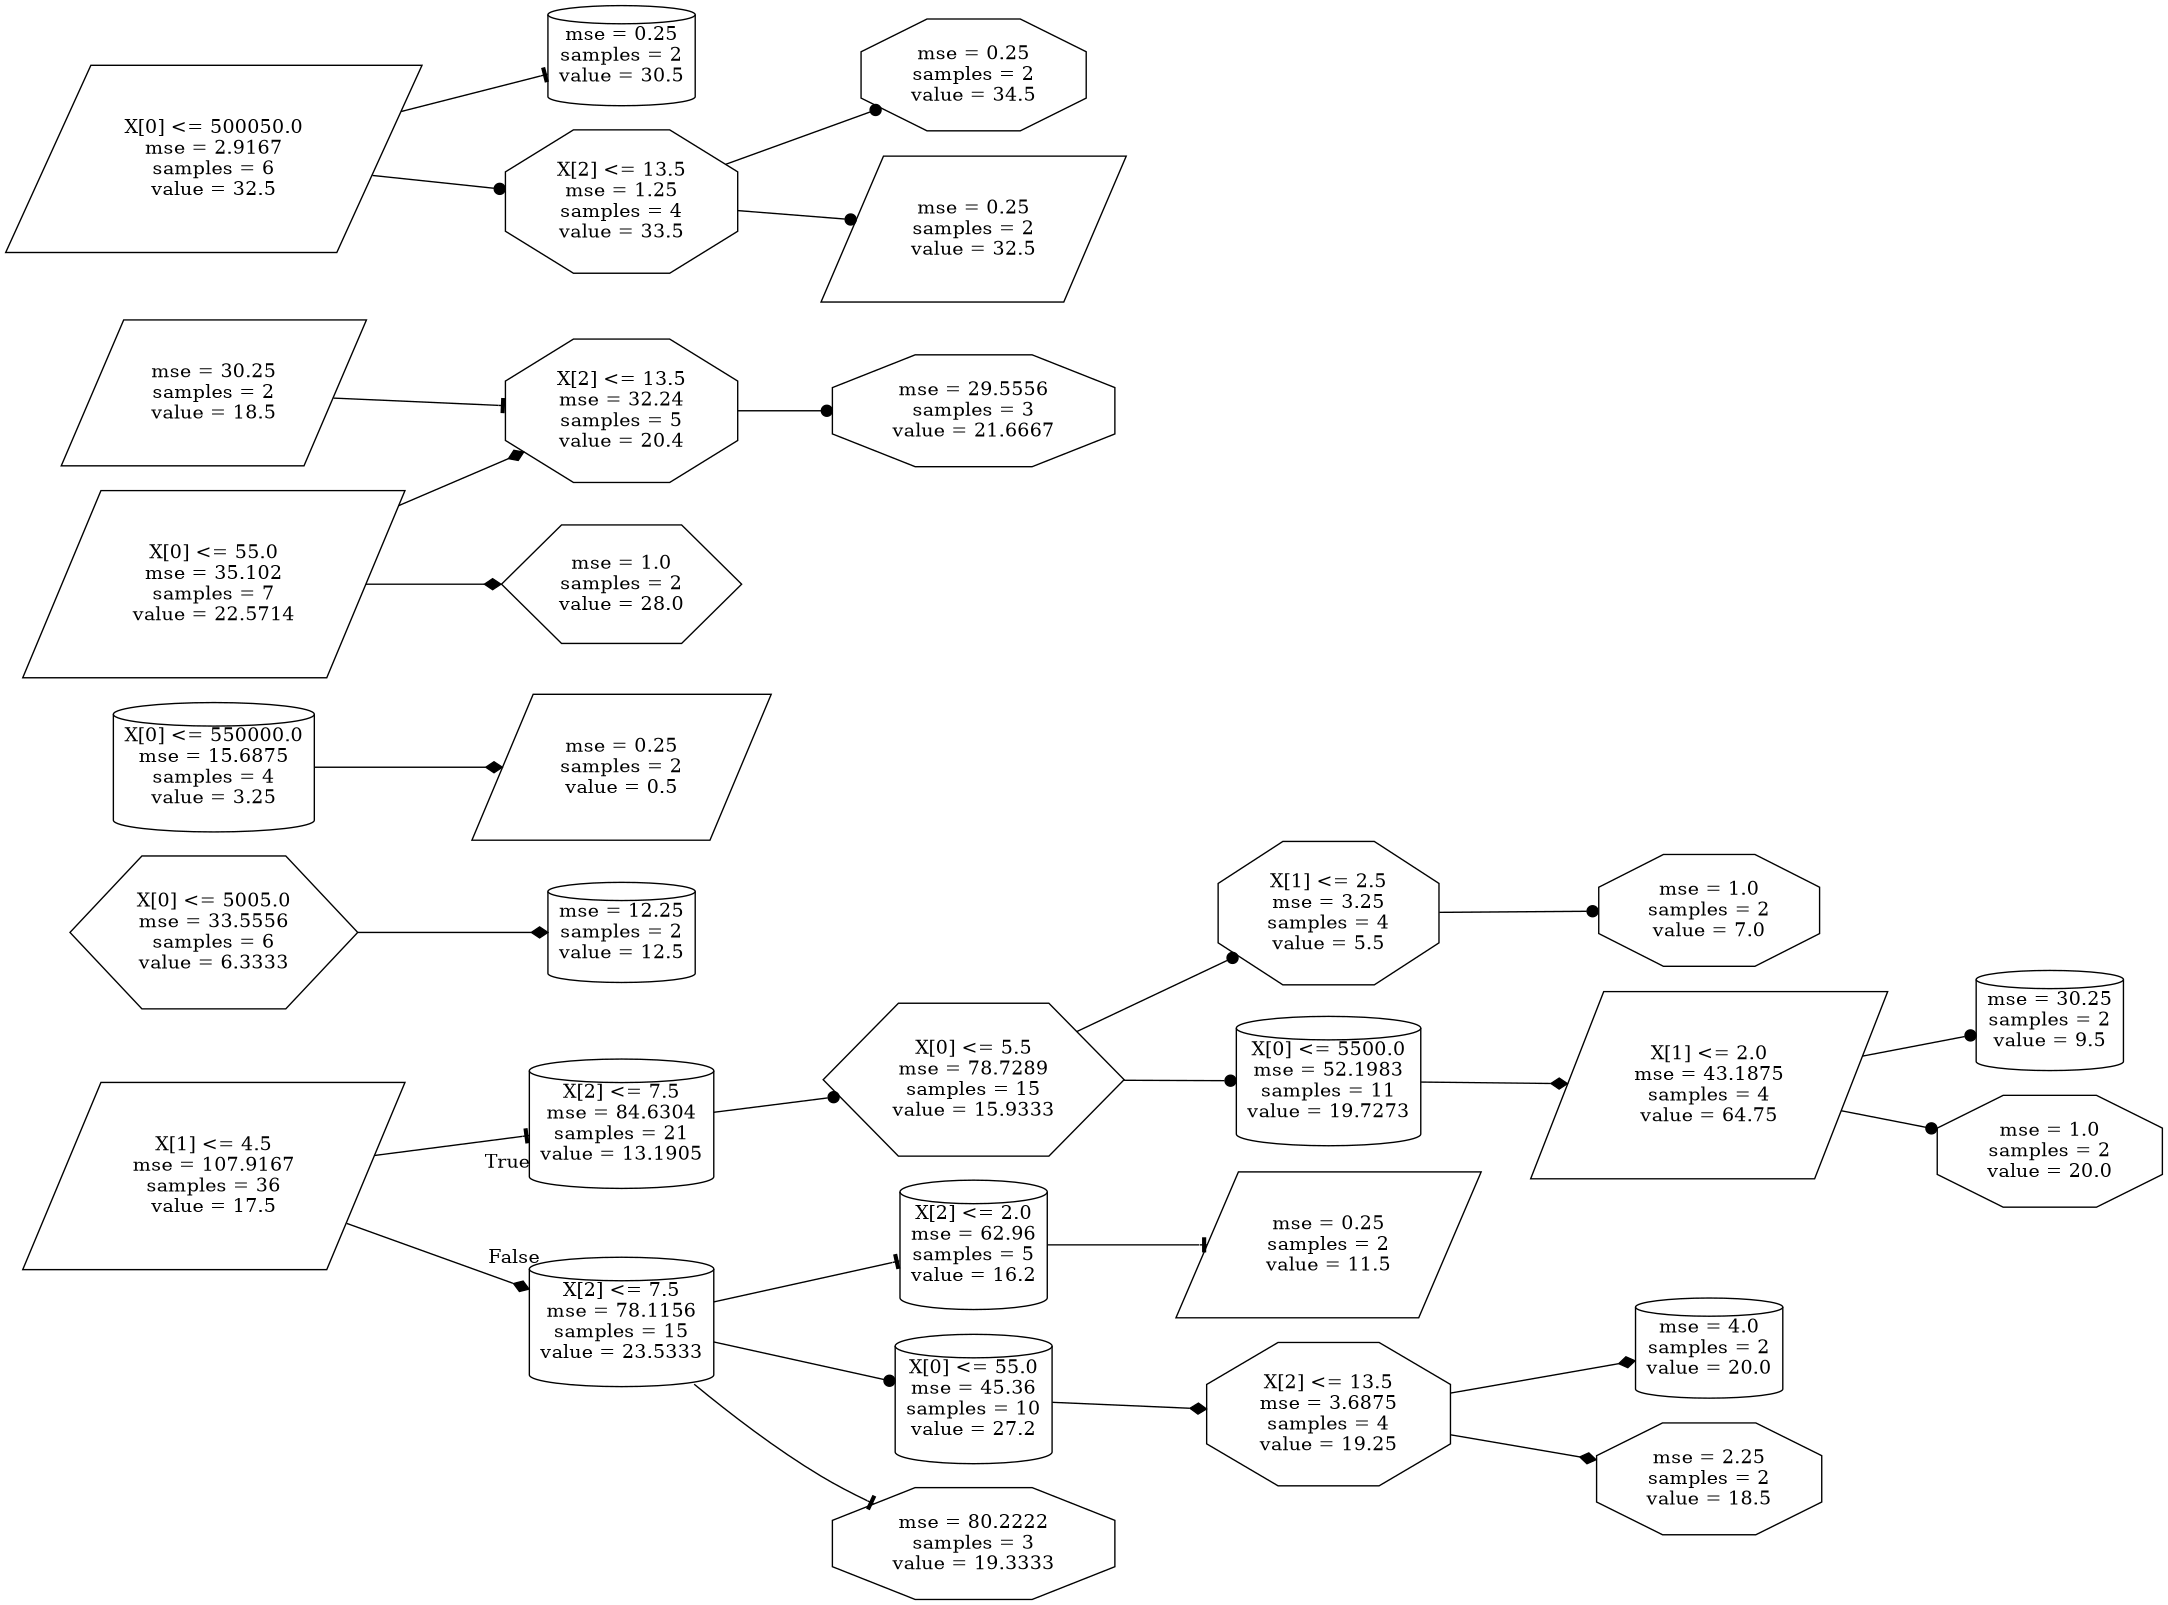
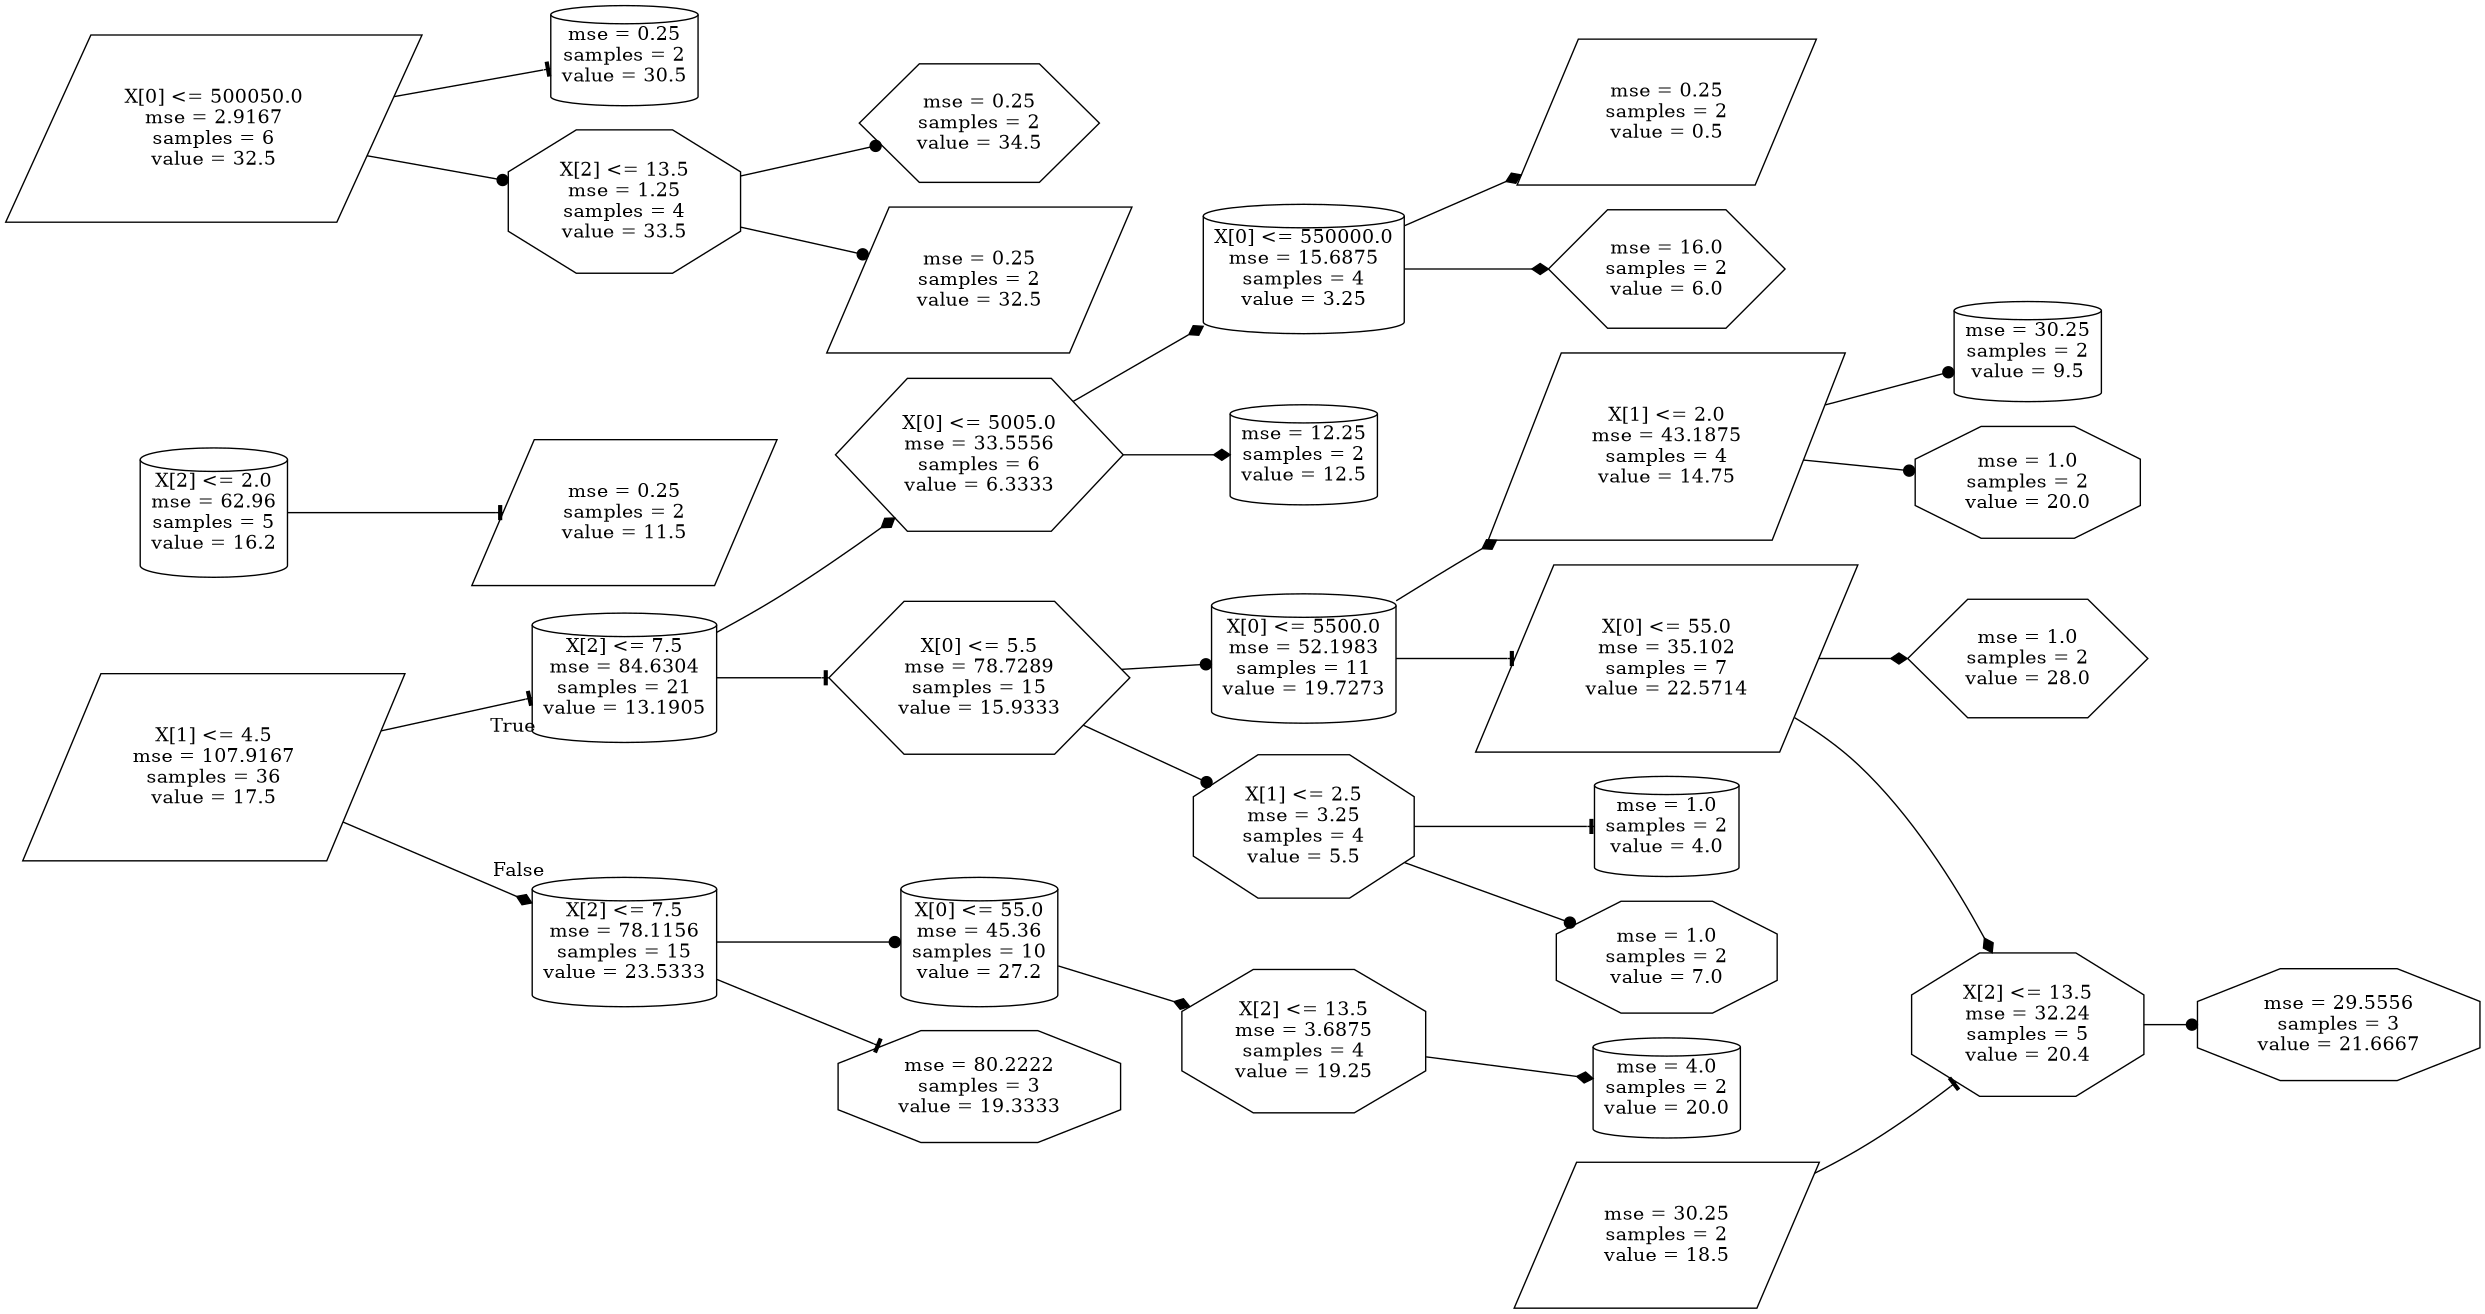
node "mse = 0.25 samples = 2 value = 34.5": shape octagon -> hexagon
node "mse = 16.0 samples = 2 value = 6.0": added
edge "X[0] <= 5005.0 mse = 33.5556 samples = 6 value = 6.3333" -> "X[0] <= 550000.0 mse = 15.6875 samples = 4 value = 3.25": added
edge "X[2] <= 7.5 mse = 84.6304 samples = 21 value = 13.1905" -> "X[0] <= 5005.0 mse = 33.5556 samples = 6 value = 6.3333": added
edge "X[0] <= 5500.0 mse = 52.1983 samples = 11 value = 19.7273" -> "X[0] <= 55.0 mse = 35.102 samples = 7 value = 22.5714": added
node "mse = 1.0 samples = 2 value = 4.0": added
node "X[1] <= 2.0 mse = 43.1875 samples = 4 value = 64.75": label "X[1] <= 2.0 mse = 43.1875 samples = 4 value = 64.75" -> "X[1] <= 2.0 mse = 43.1875 samples = 4 value = 14.75"
edge "X[2] <= 7.5 mse = 84.6304 samples = 21 value = 13.1905" -> "X[0] <= 5.5 mse = 78.7289 samples = 15 value = 15.9333": arrowhead dot -> tee
edge "X[2] <= 7.5 mse = 78.1156 samples = 15 value = 23.5333" -> "X[2] <= 2.0 mse = 62.96 samples = 5 value = 16.2": removed
node "mse = 2.25 samples = 2 value = 18.5": removed
